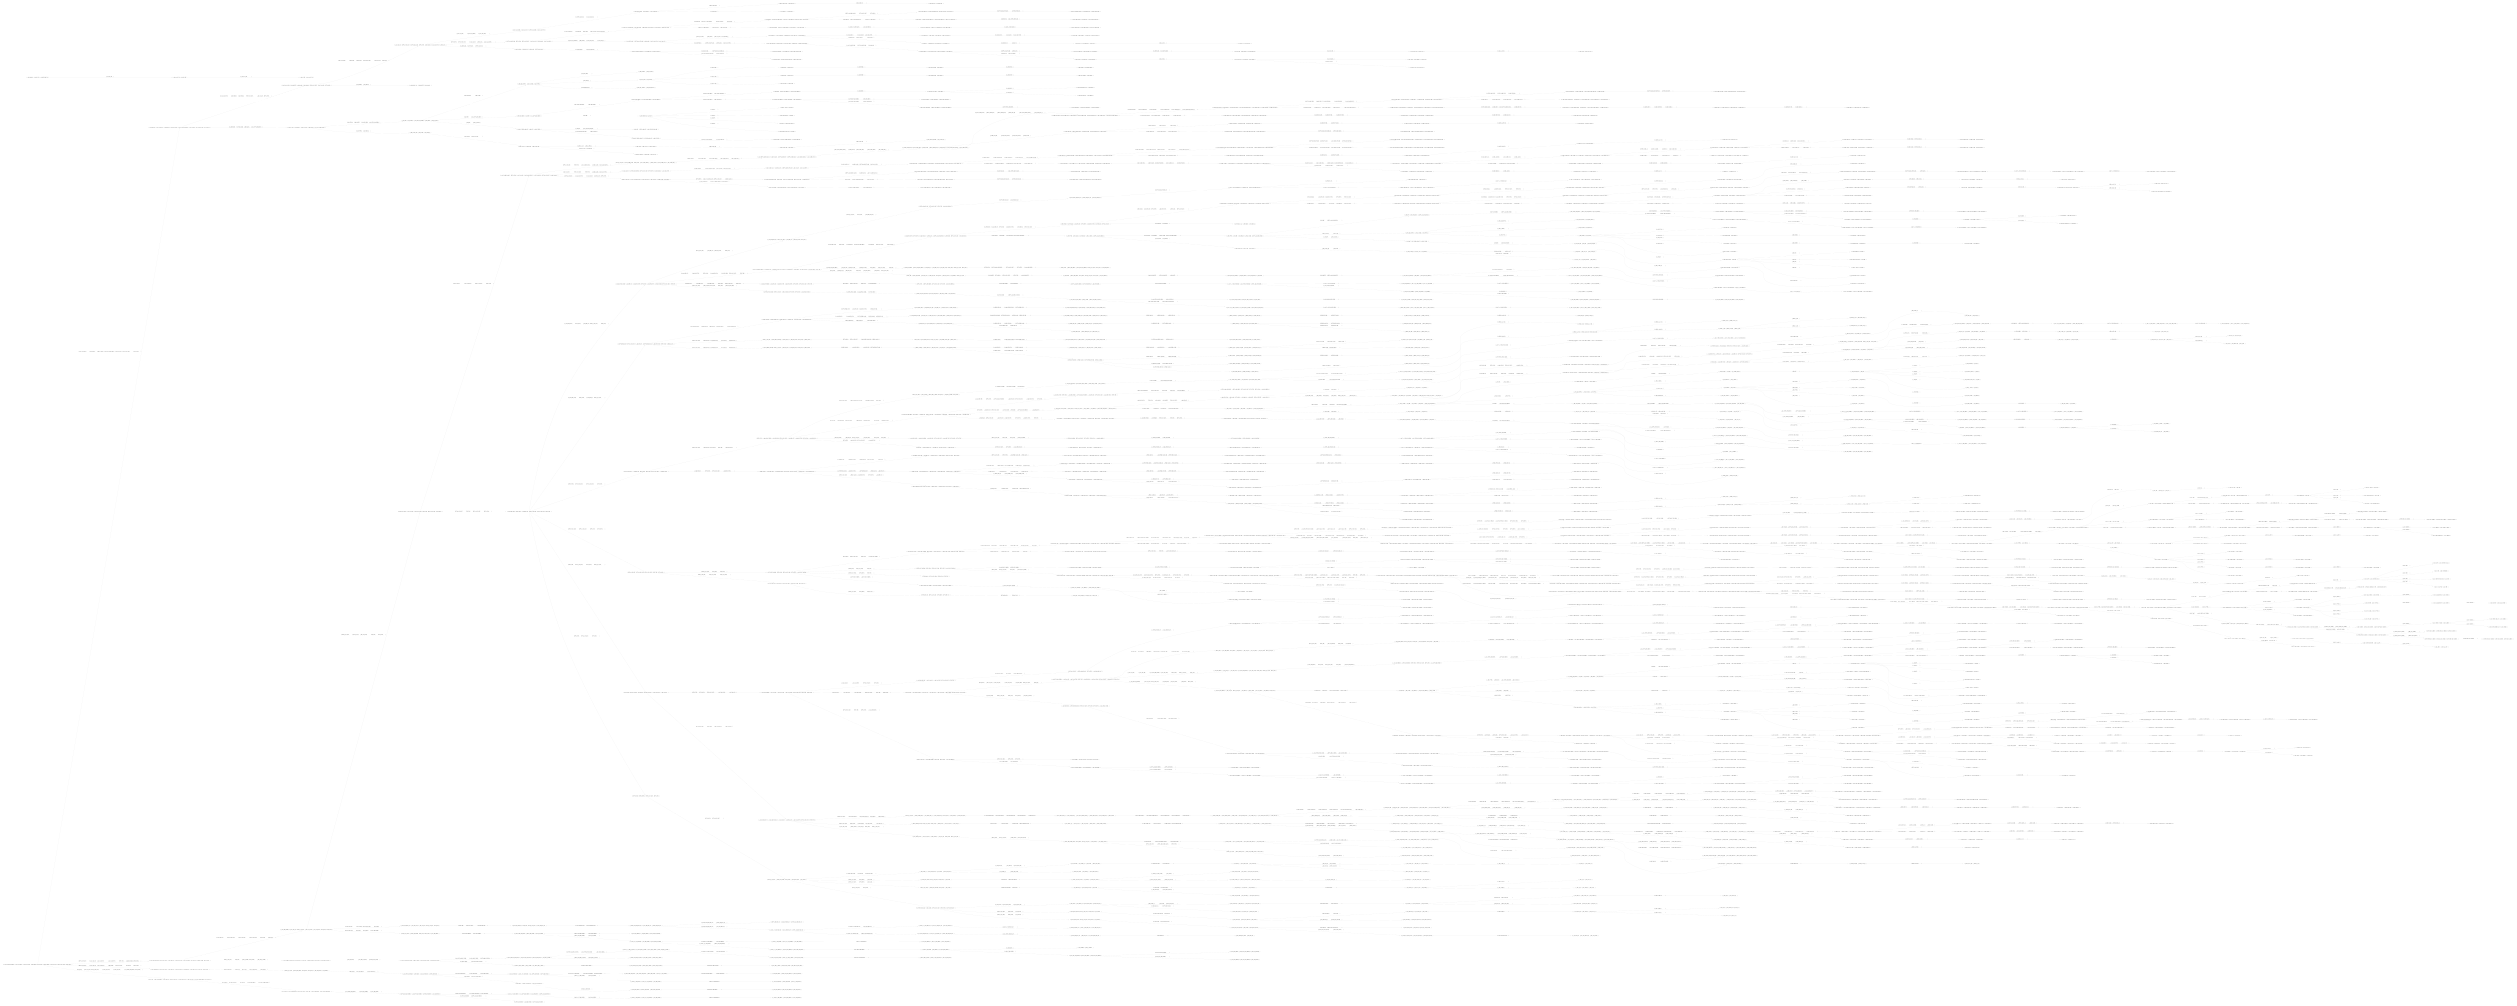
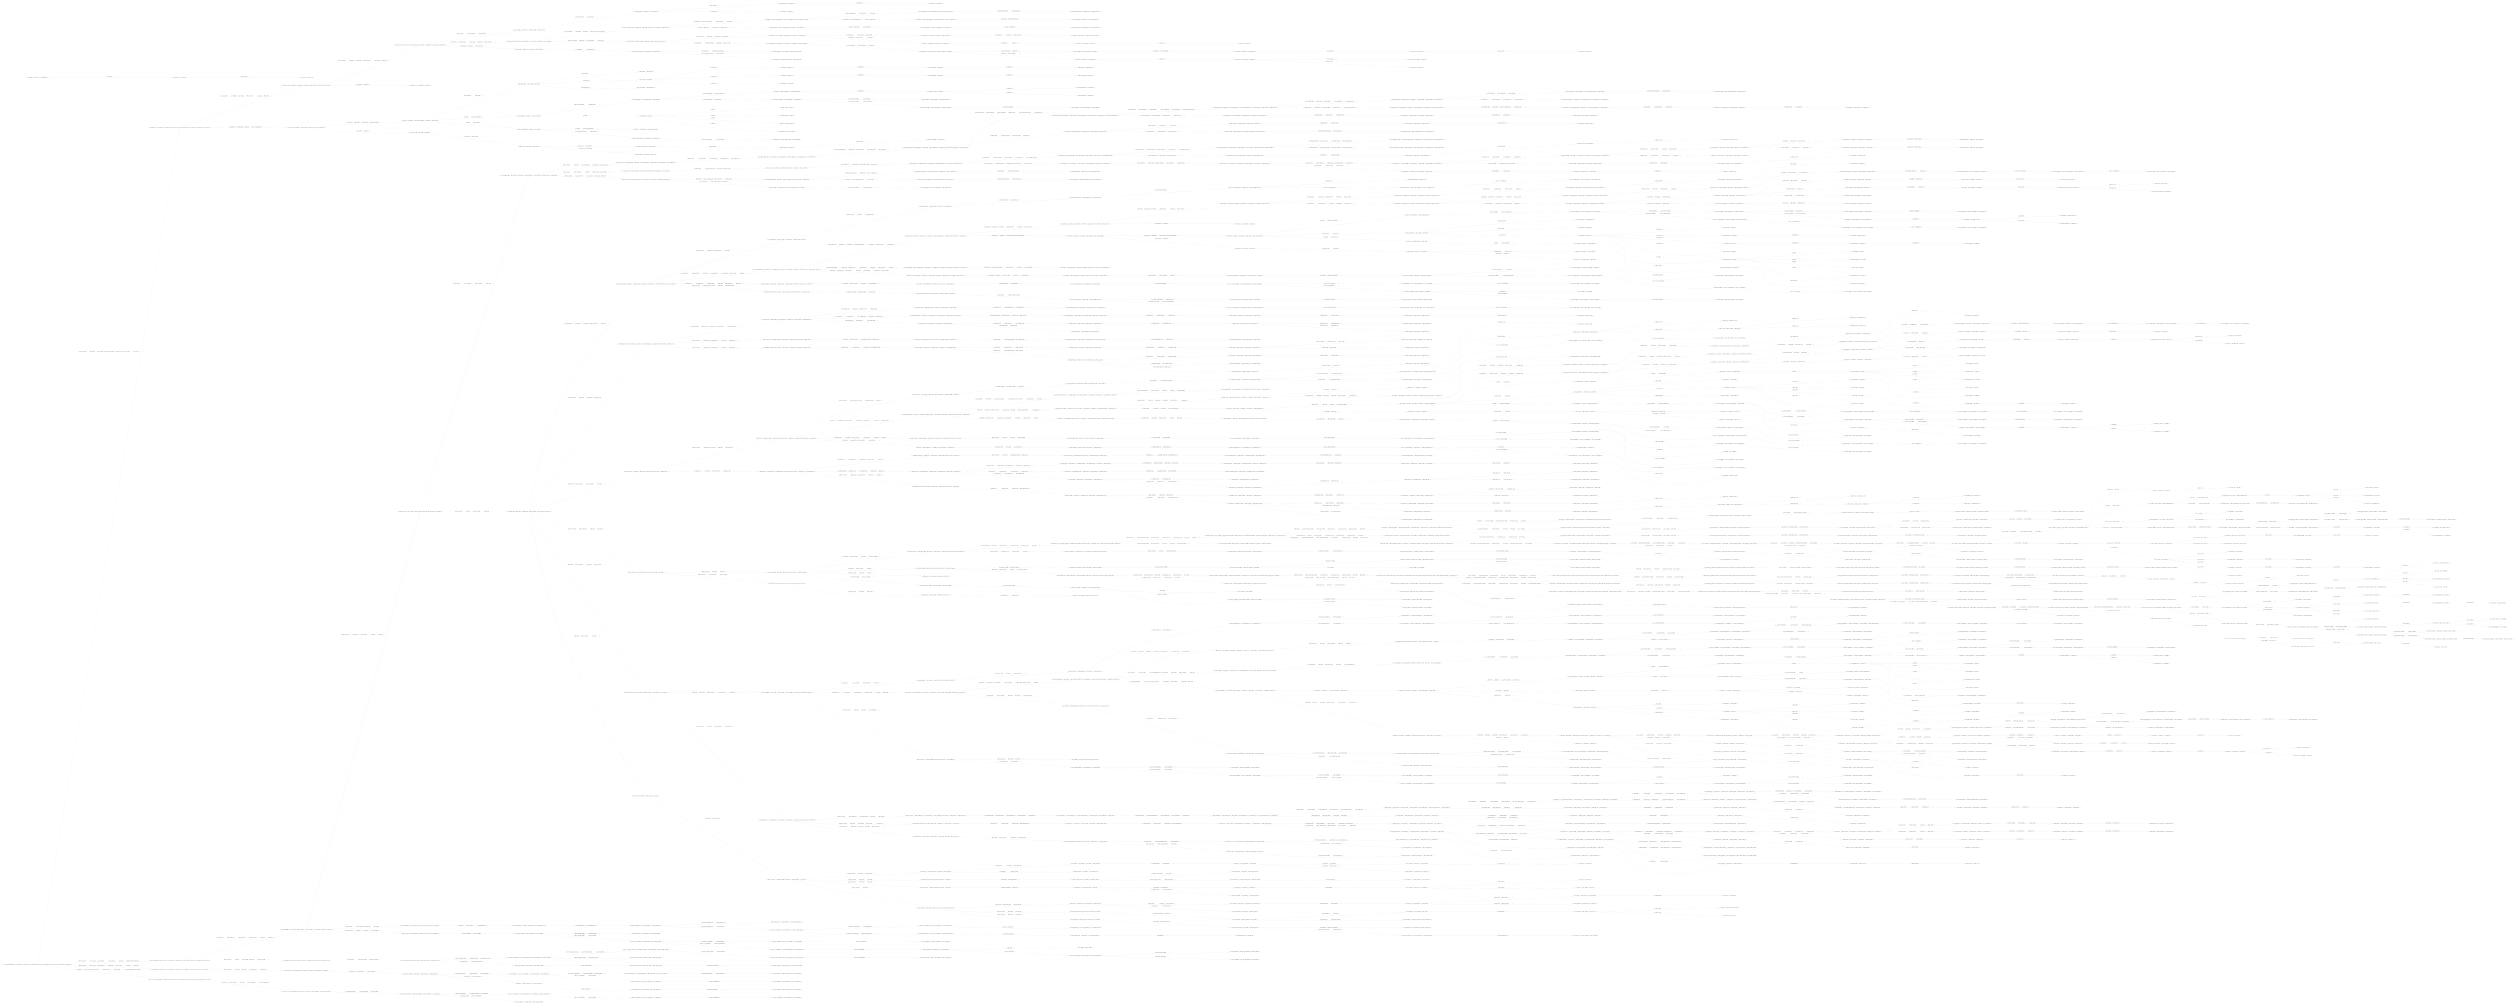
node "{ L_ULND5_RD_WD, L_LNLW_ULND5_RD_WD, L_OTHER_ULND5_RD, }": added
